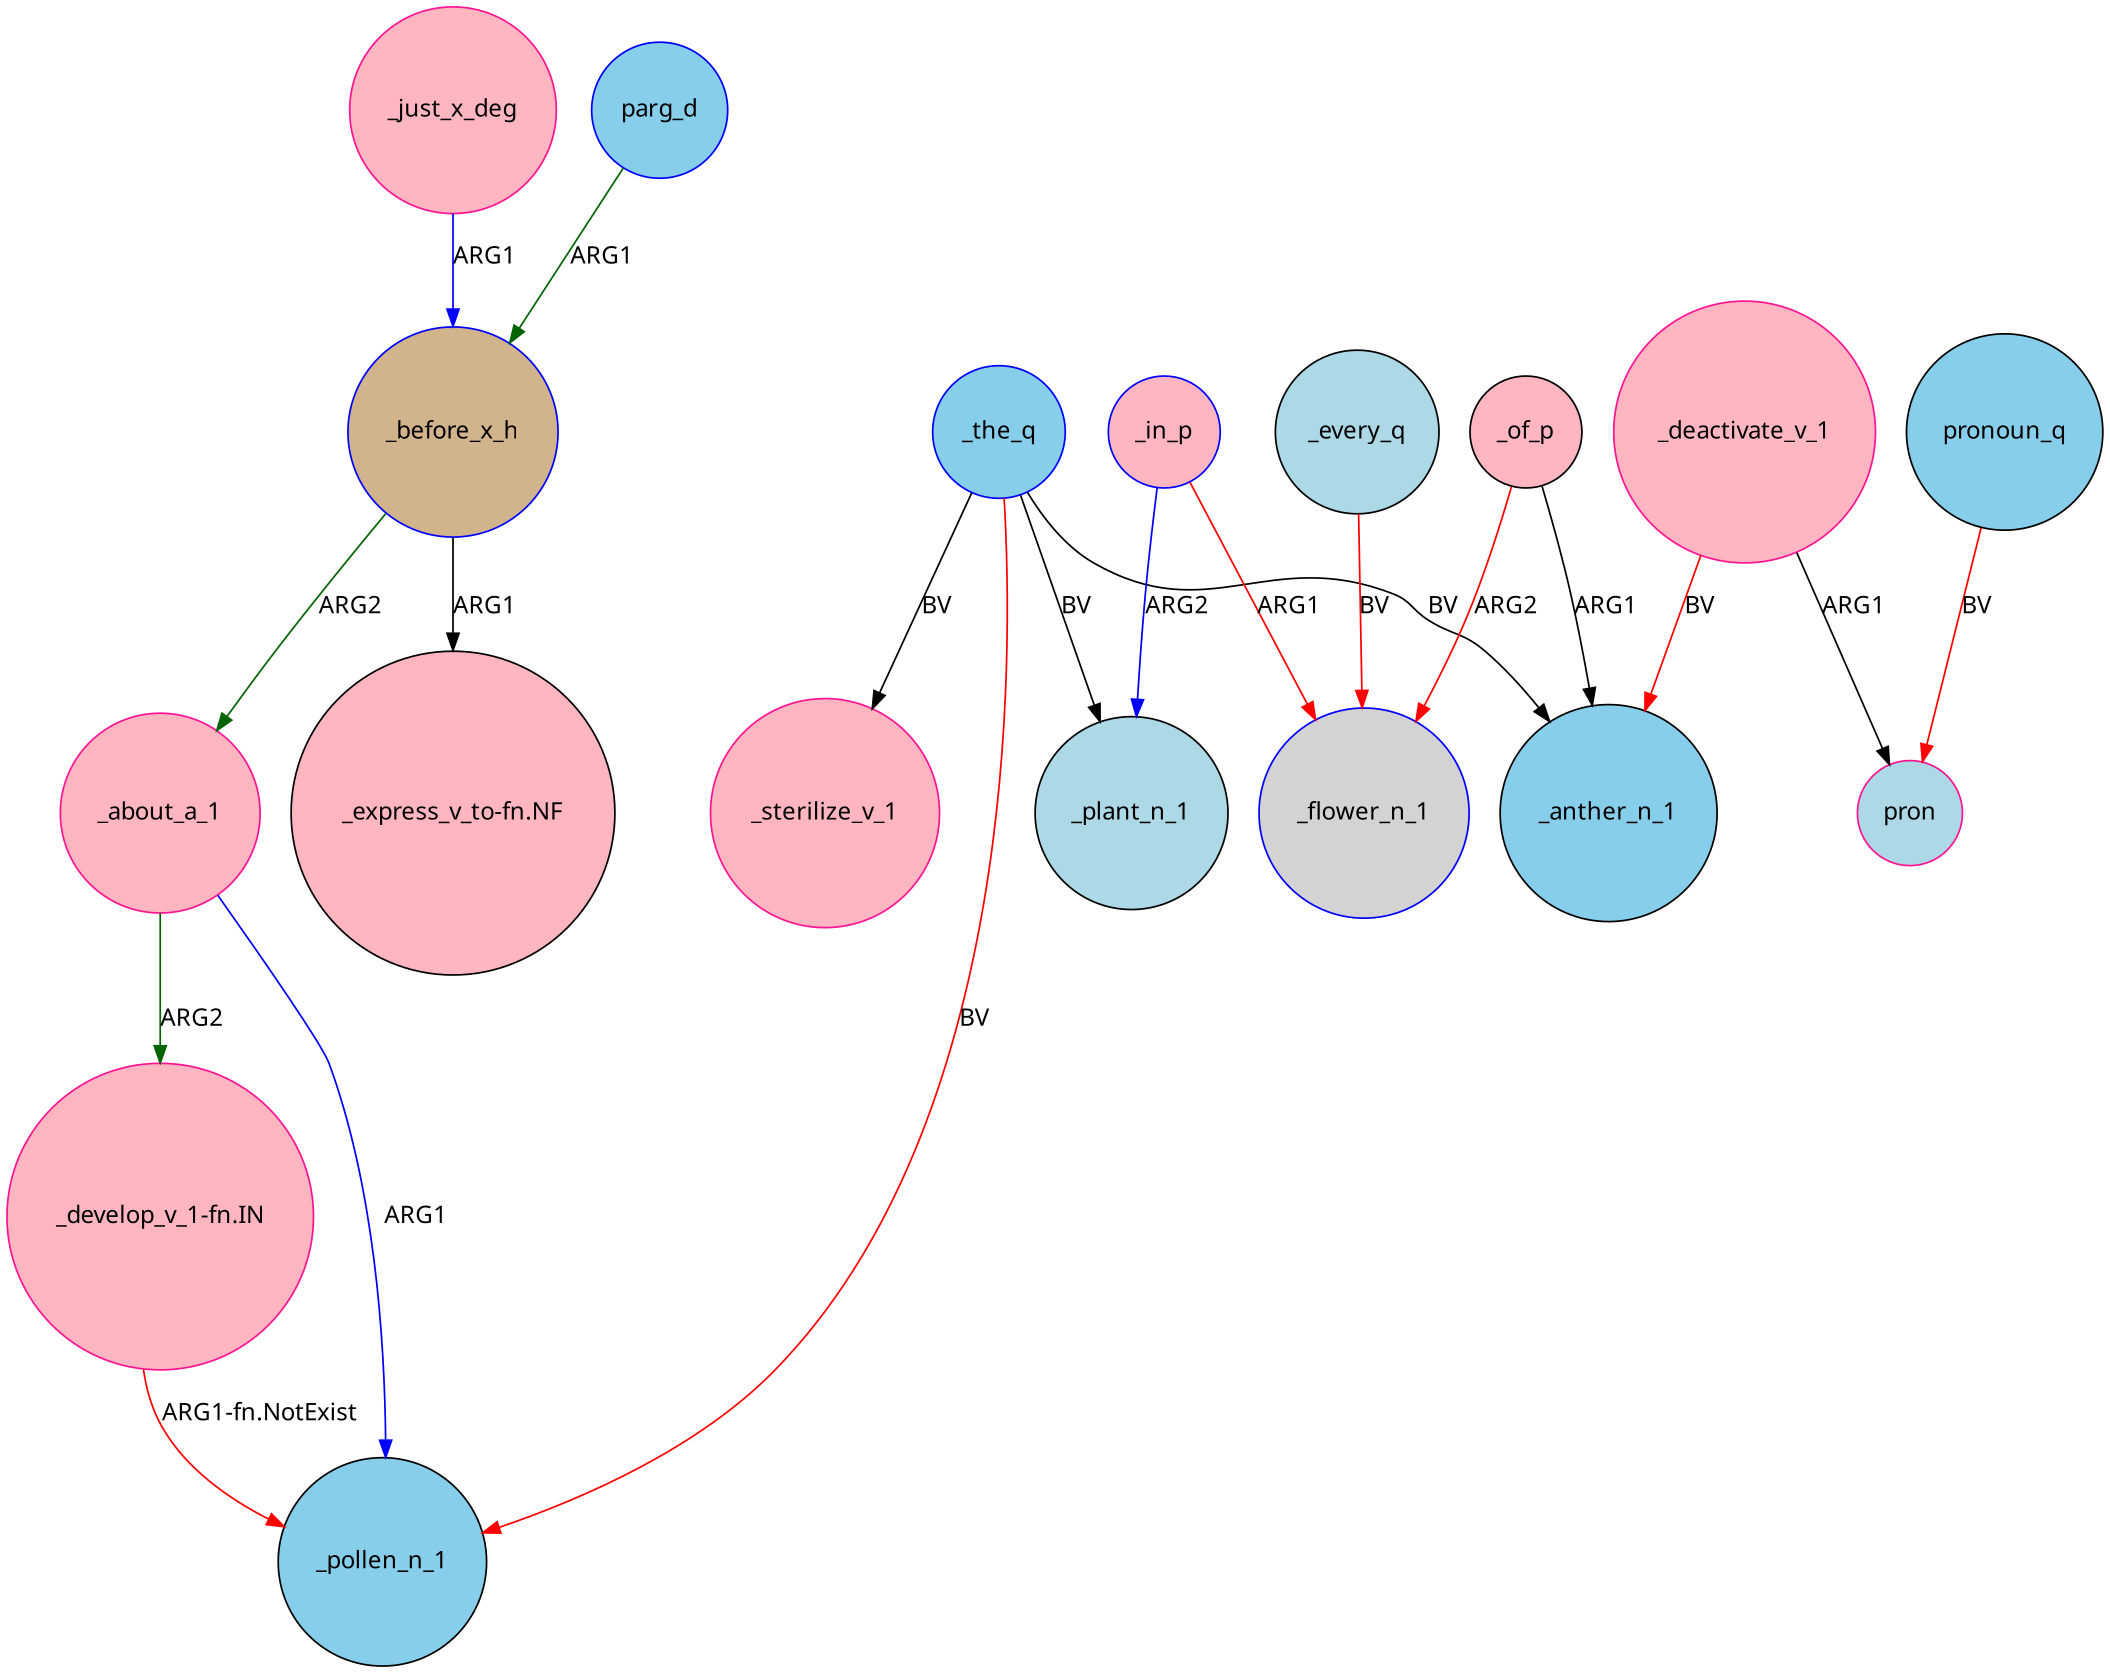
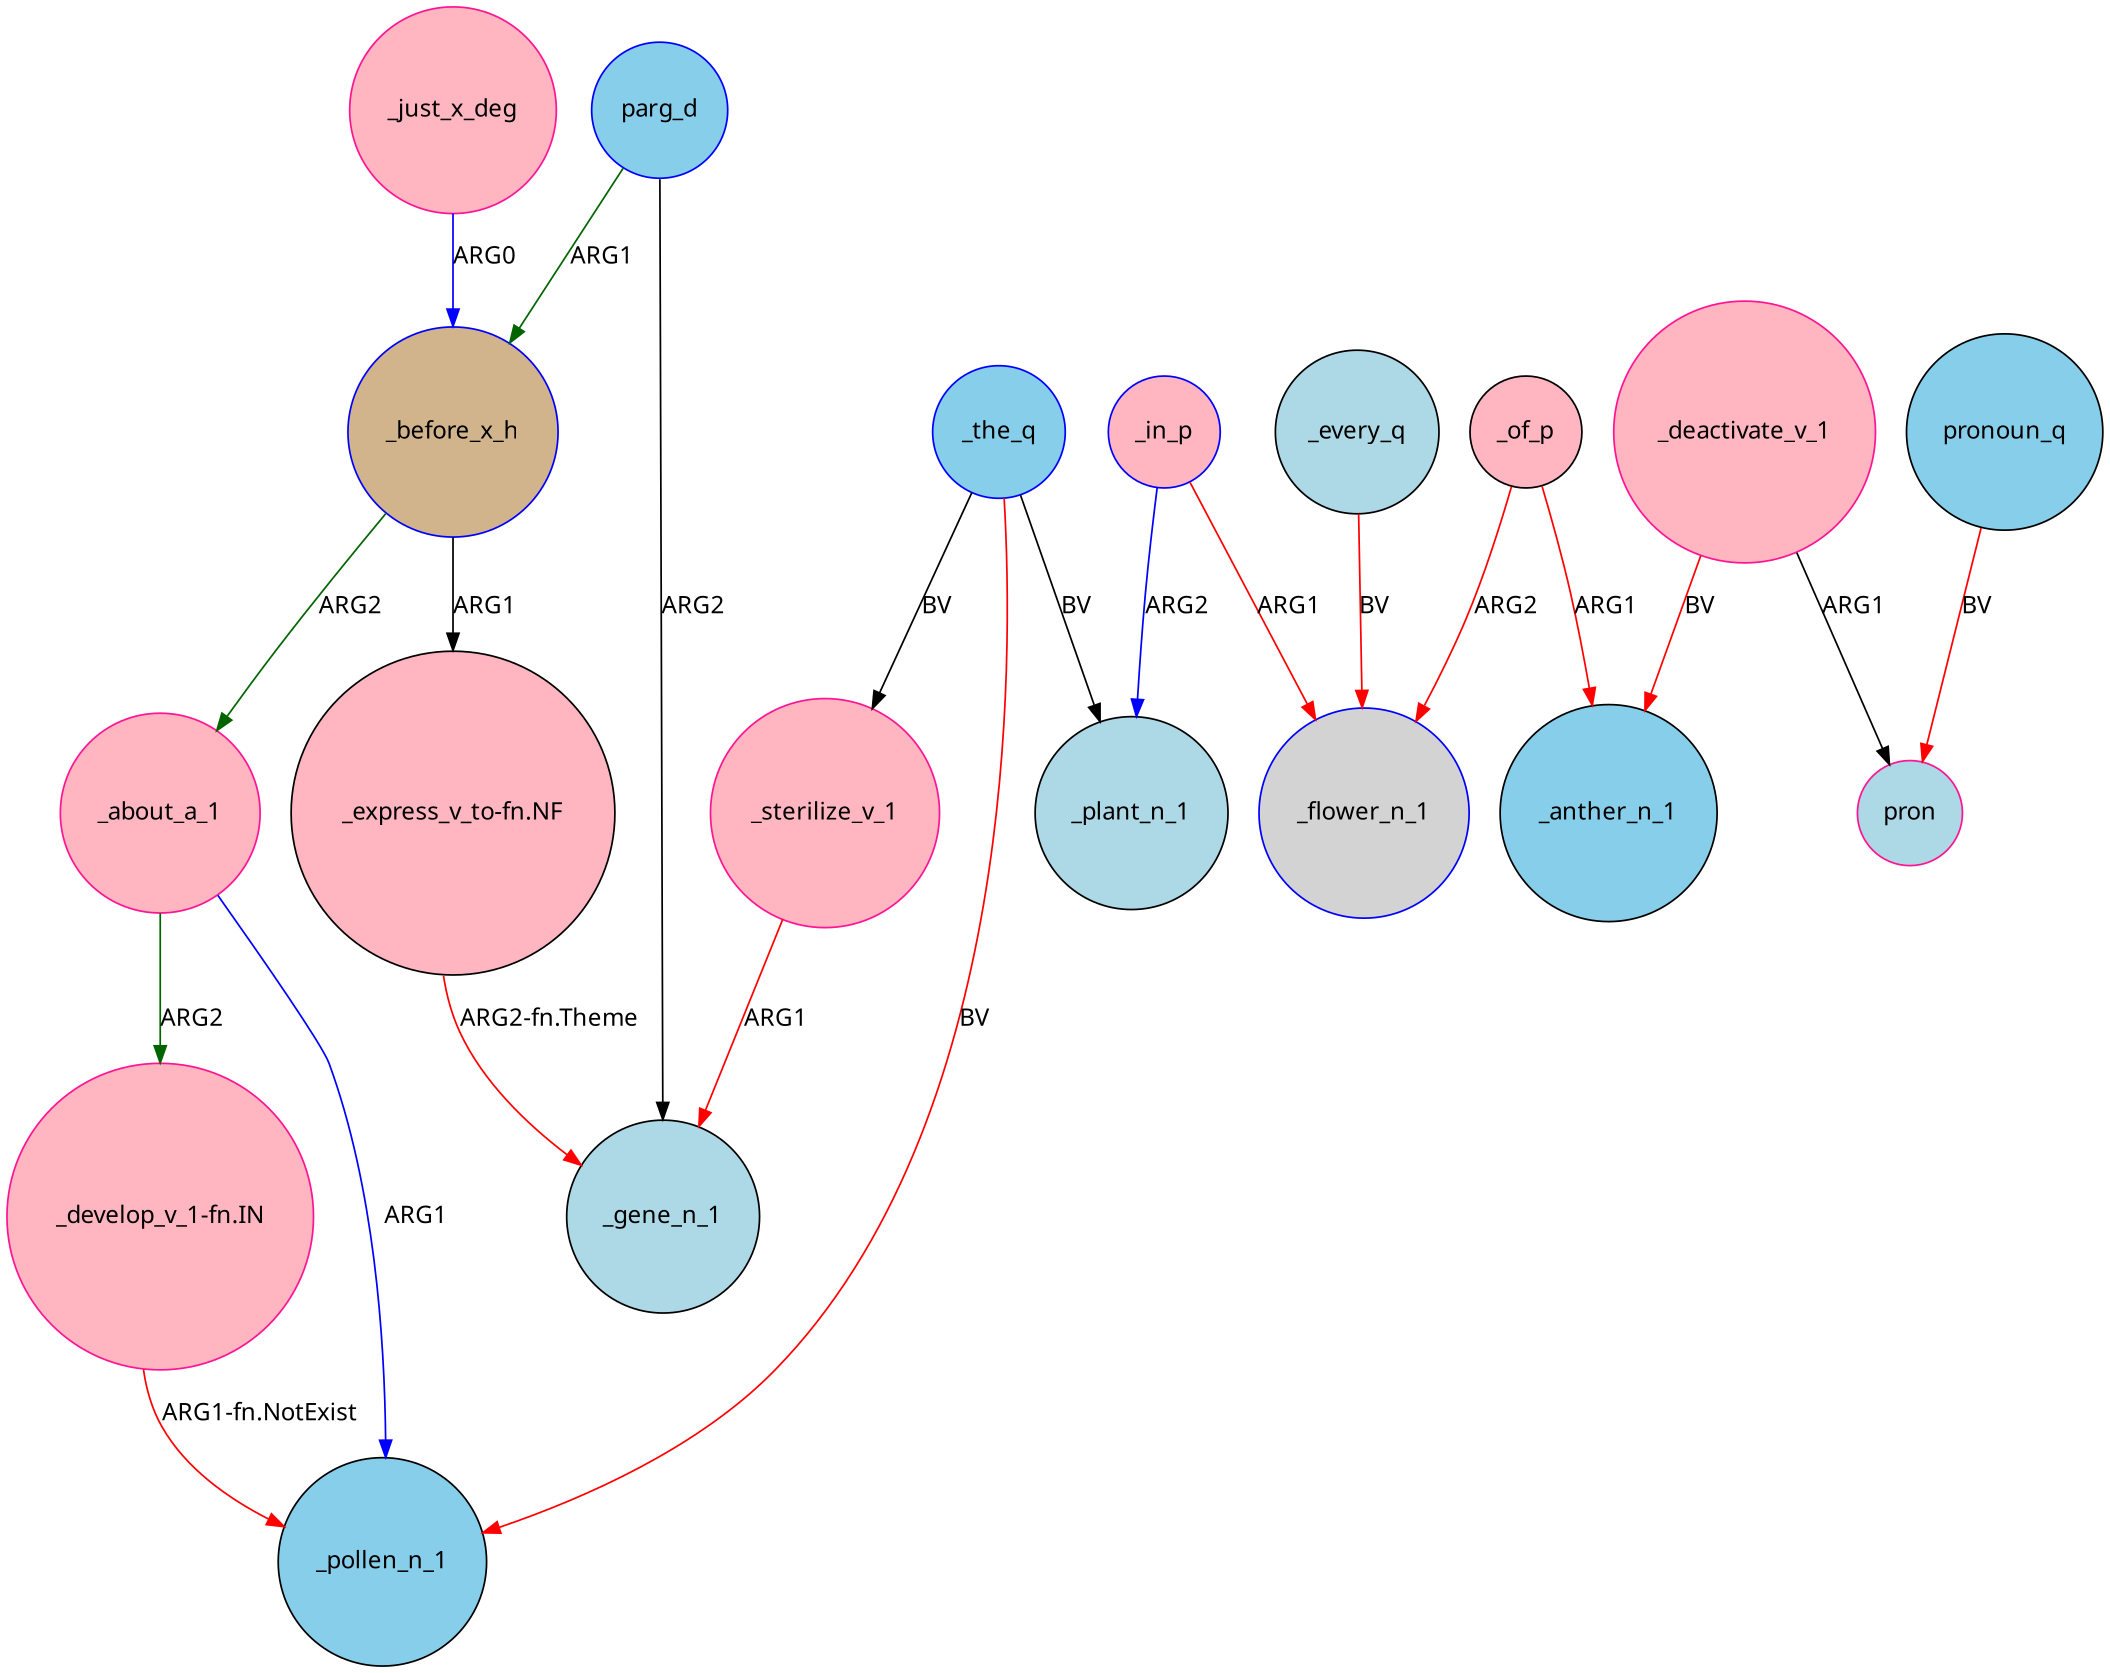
edge "_just_x_deg" -> "_before_x_h": label "ARG1" -> "ARG0"
edge "_the_q" -> "_anther_n_1": removed, label "BV"
edge "_of_p" -> "_anther_n_1": color black -> red
node "_gene_n_1": added
